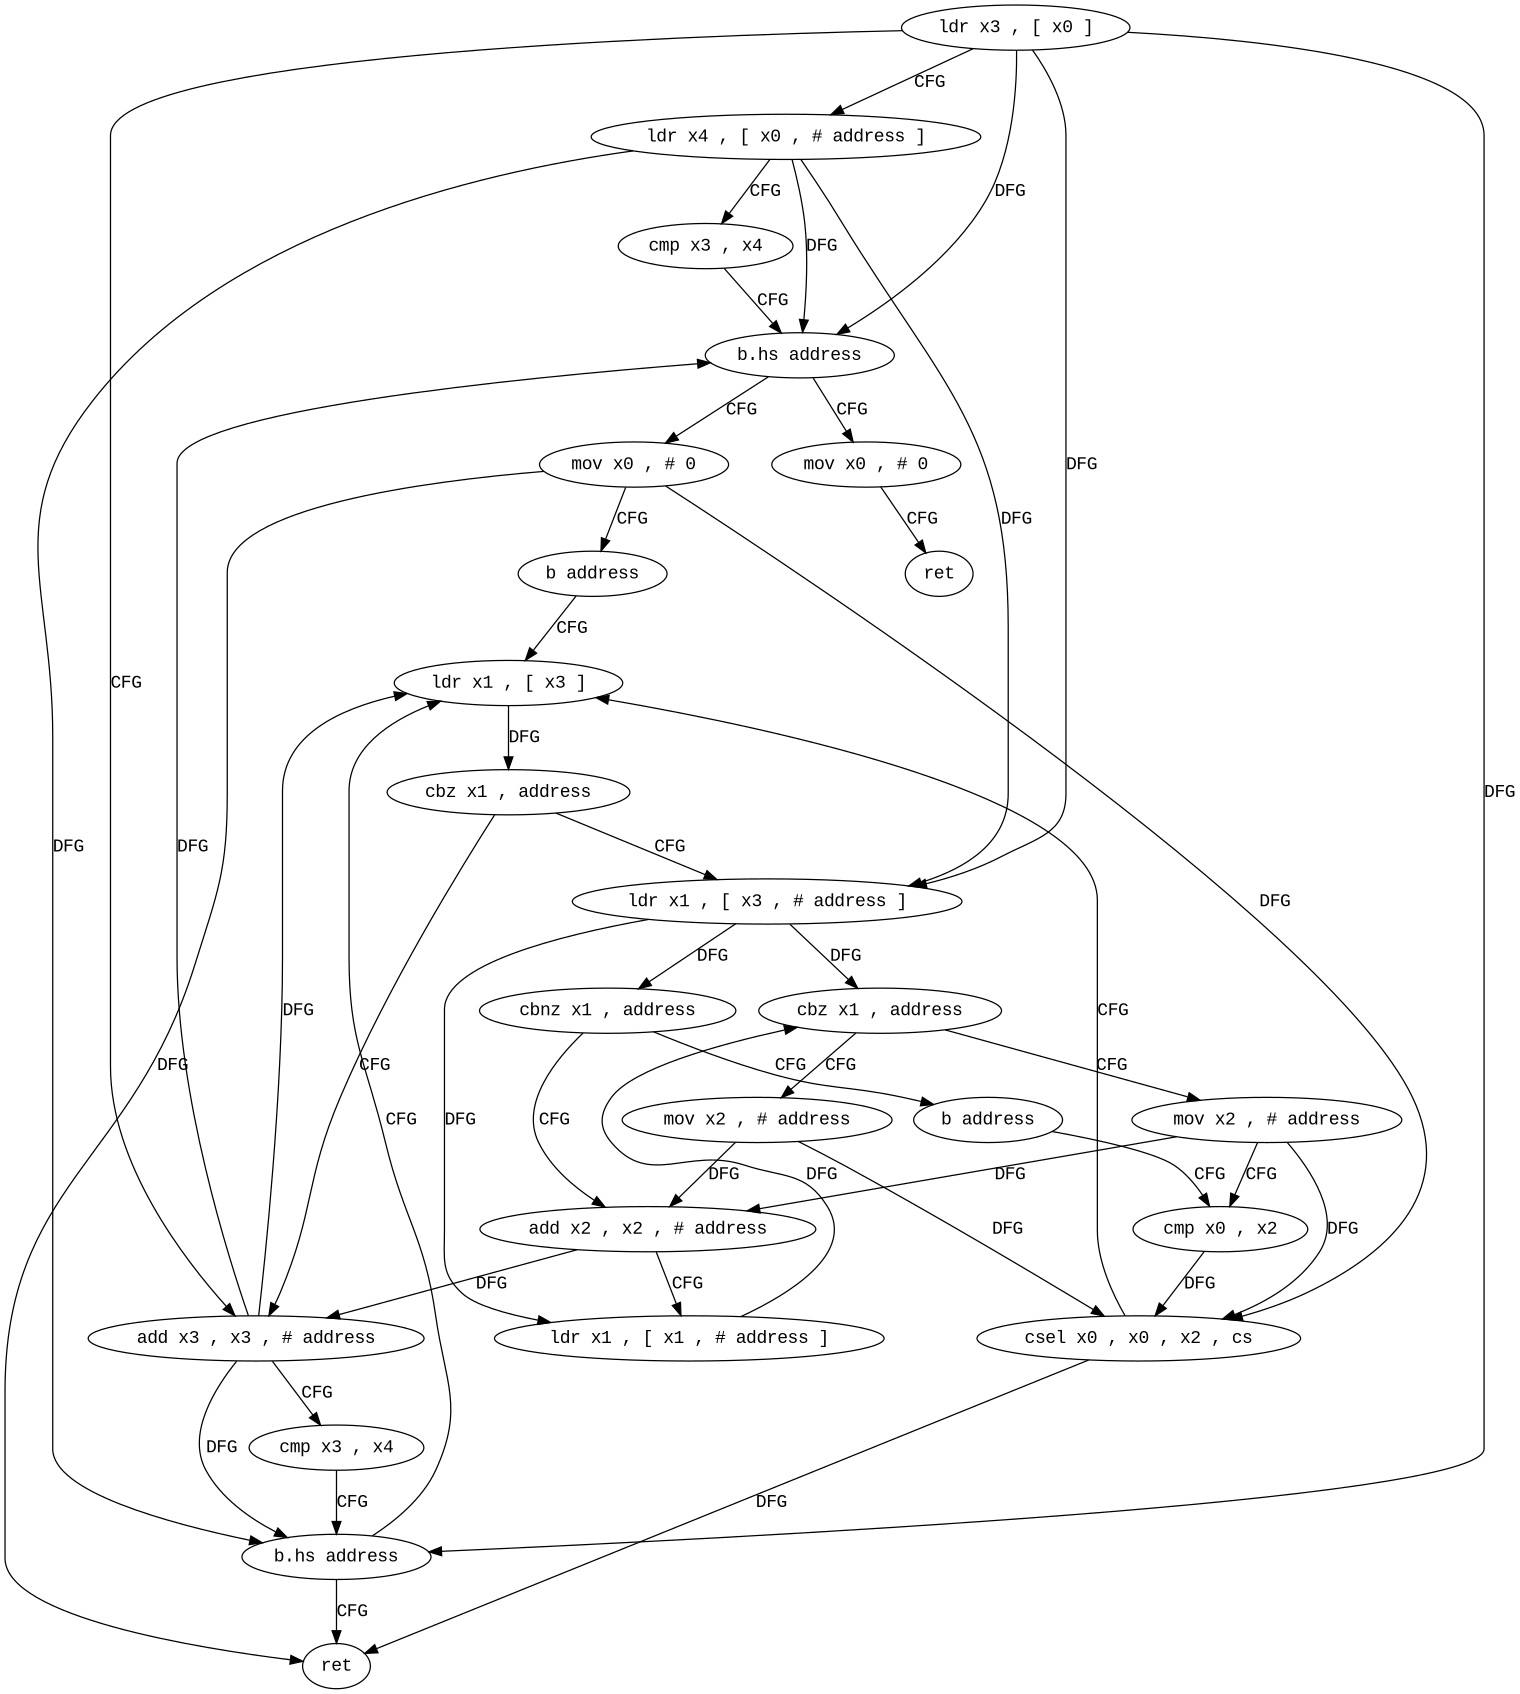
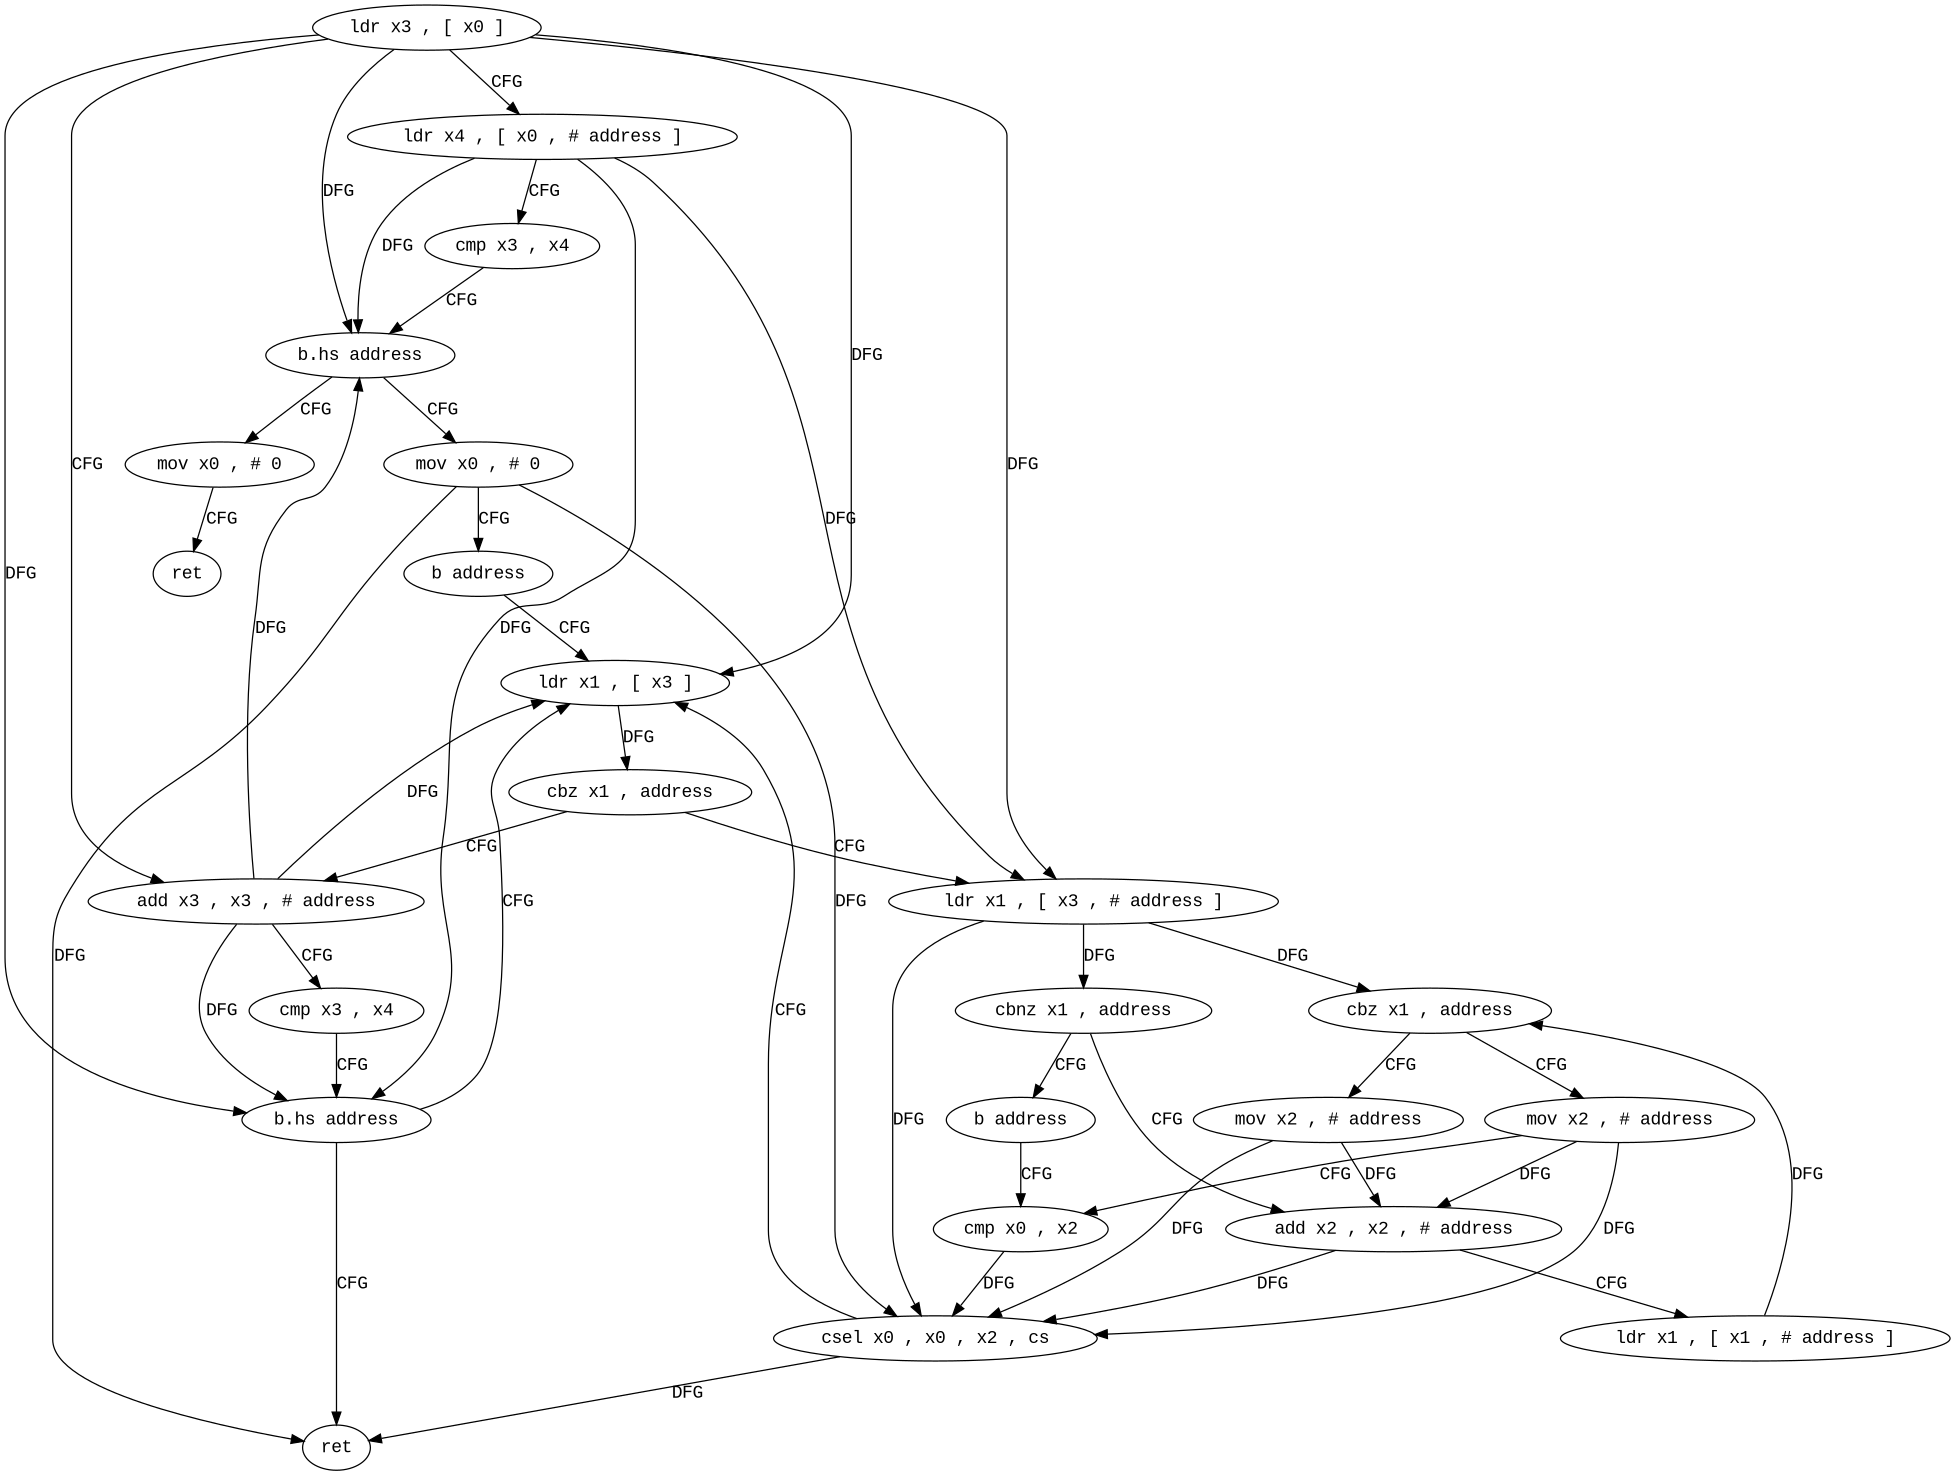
edge "ldr x3 , [ x0 ]" -> "ldr x1 , [ x3 ]": added, label "DFG"
edge "ldr x1 , [ x3 , # address ]" -> "ldr x1 , [ x1 , # address ]": now "ldr x1 , [ x3 , # address ]" -> "csel x0 , x0 , x2 , cs"
edge "add x2 , x2 , # address" -> "add x3 , x3 , # address": now "add x2 , x2 , # address" -> "csel x0 , x0 , x2 , cs"
